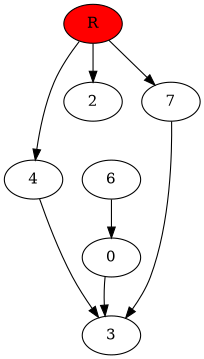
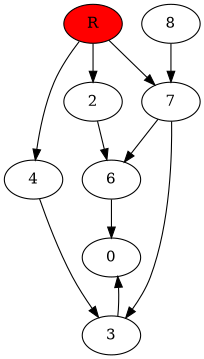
node "8": added
edge "2" -> "6": added
edge "7" -> "6": added
edge "0" -> "3": reversed
